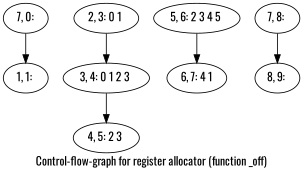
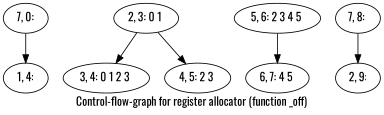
node "1, 1:": label "1, 1:" -> "1, 4:"
node "6, 7: 4 1": label "6, 7: 4 1" -> "6, 7: 4 5"
node "8, 9:": label "8, 9:" -> "2, 9:"
edge "3, 4: 0 1 2 3" -> "4, 5: 2 3": now "2, 3: 0 1" -> "4, 5: 2 3"
